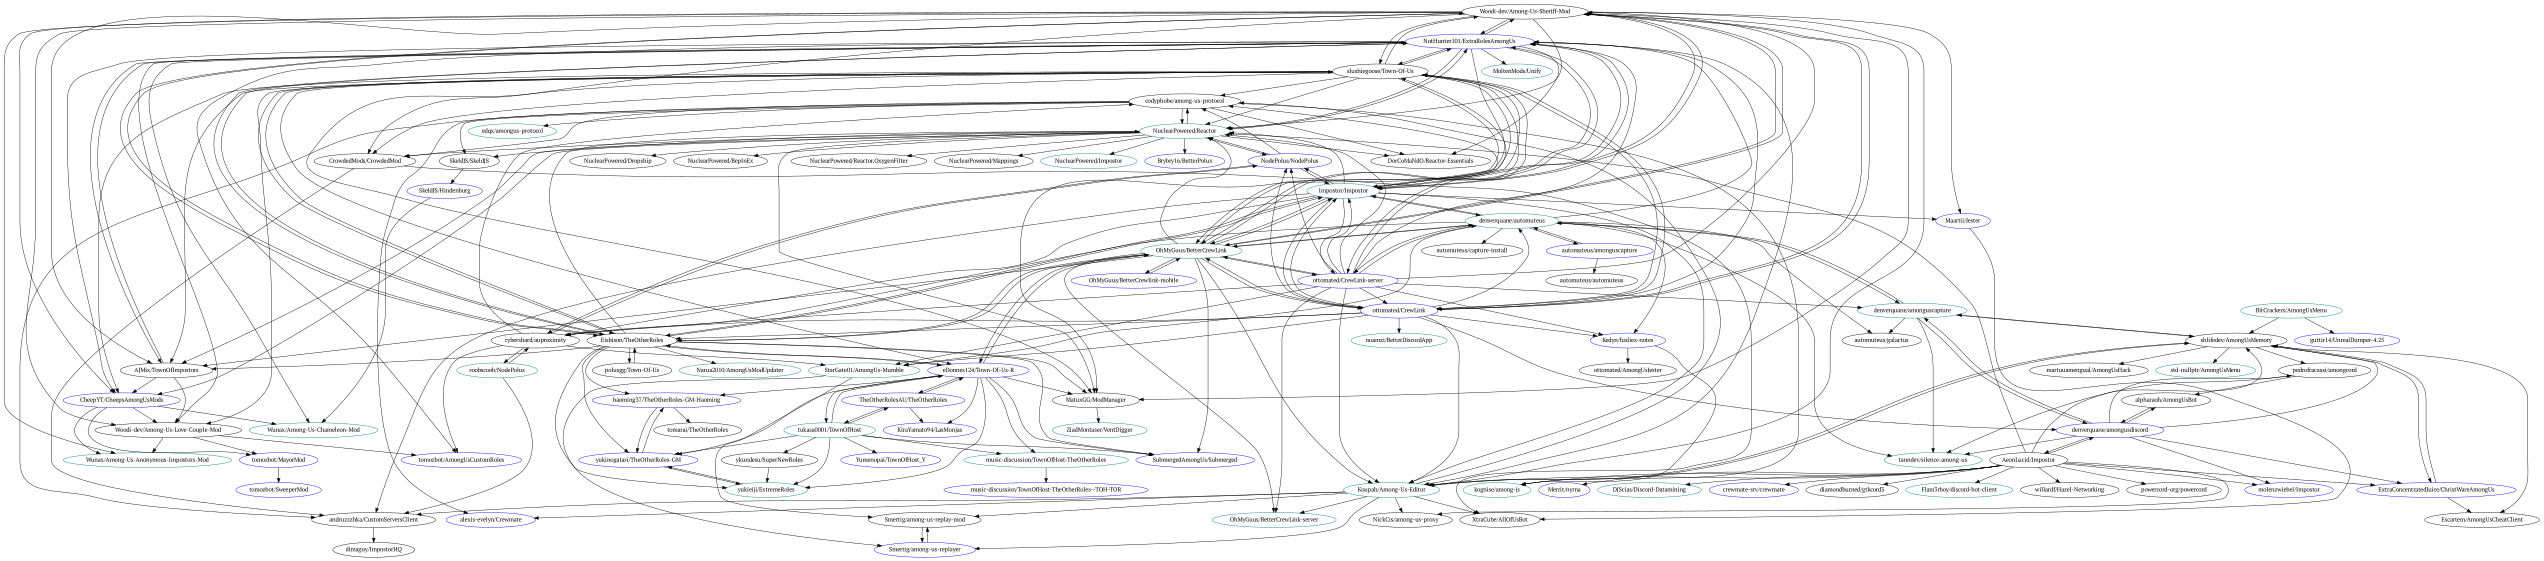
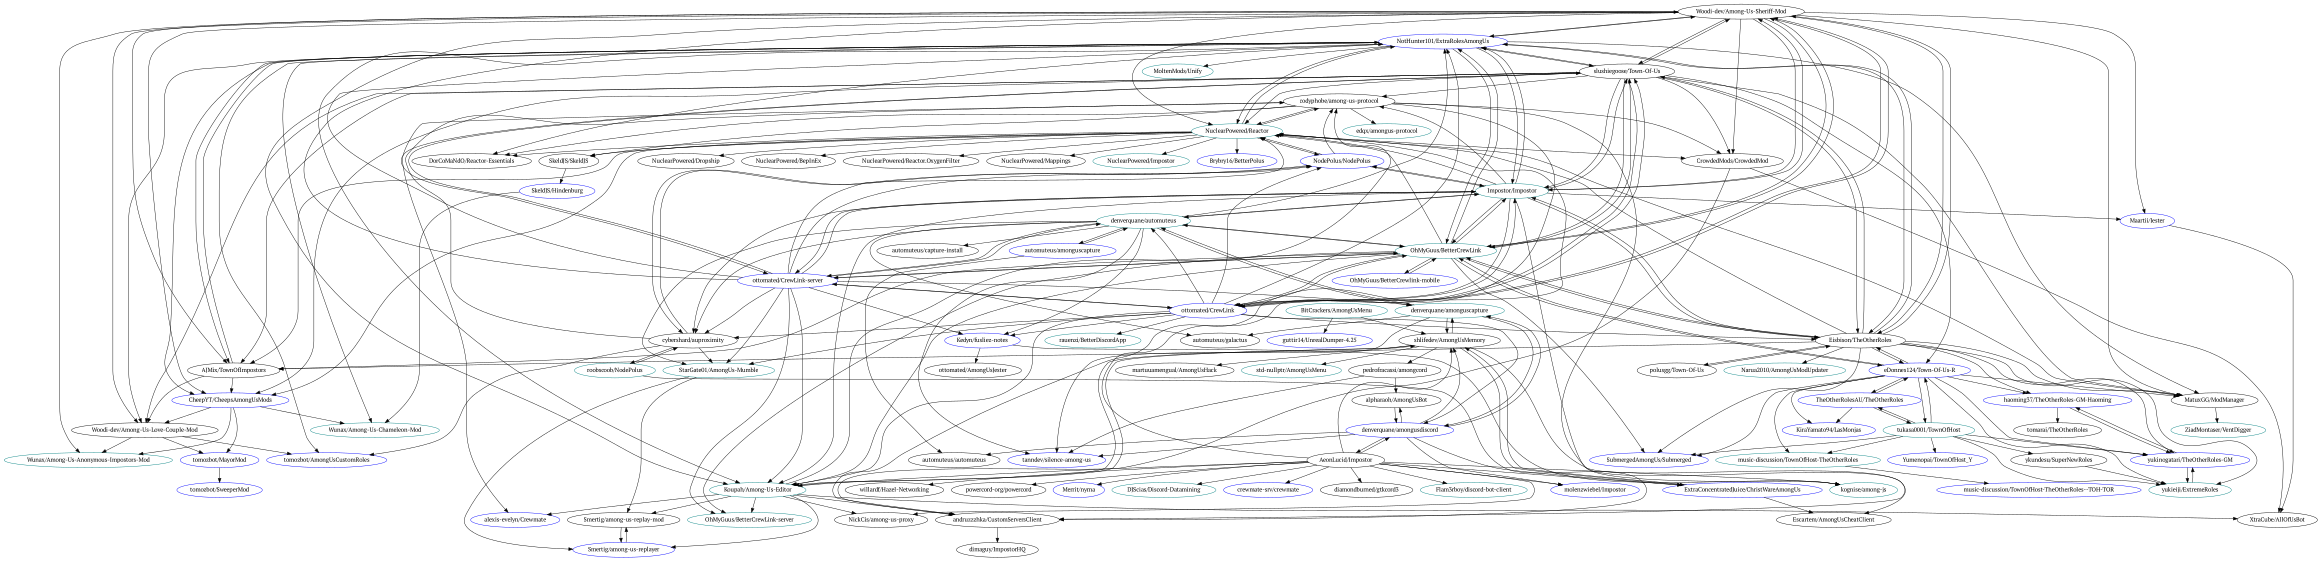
edge "ottomated/CrewLink" -> "ottomated/CrewLink-server": added
edge "denverquane/amongusdiscord" -> "pedrofracassi/amongcord": now "denverquane/amongusdiscord" -> "automuteus/automuteus"
node "tanndev/silence-among-us": color teal -> blue
